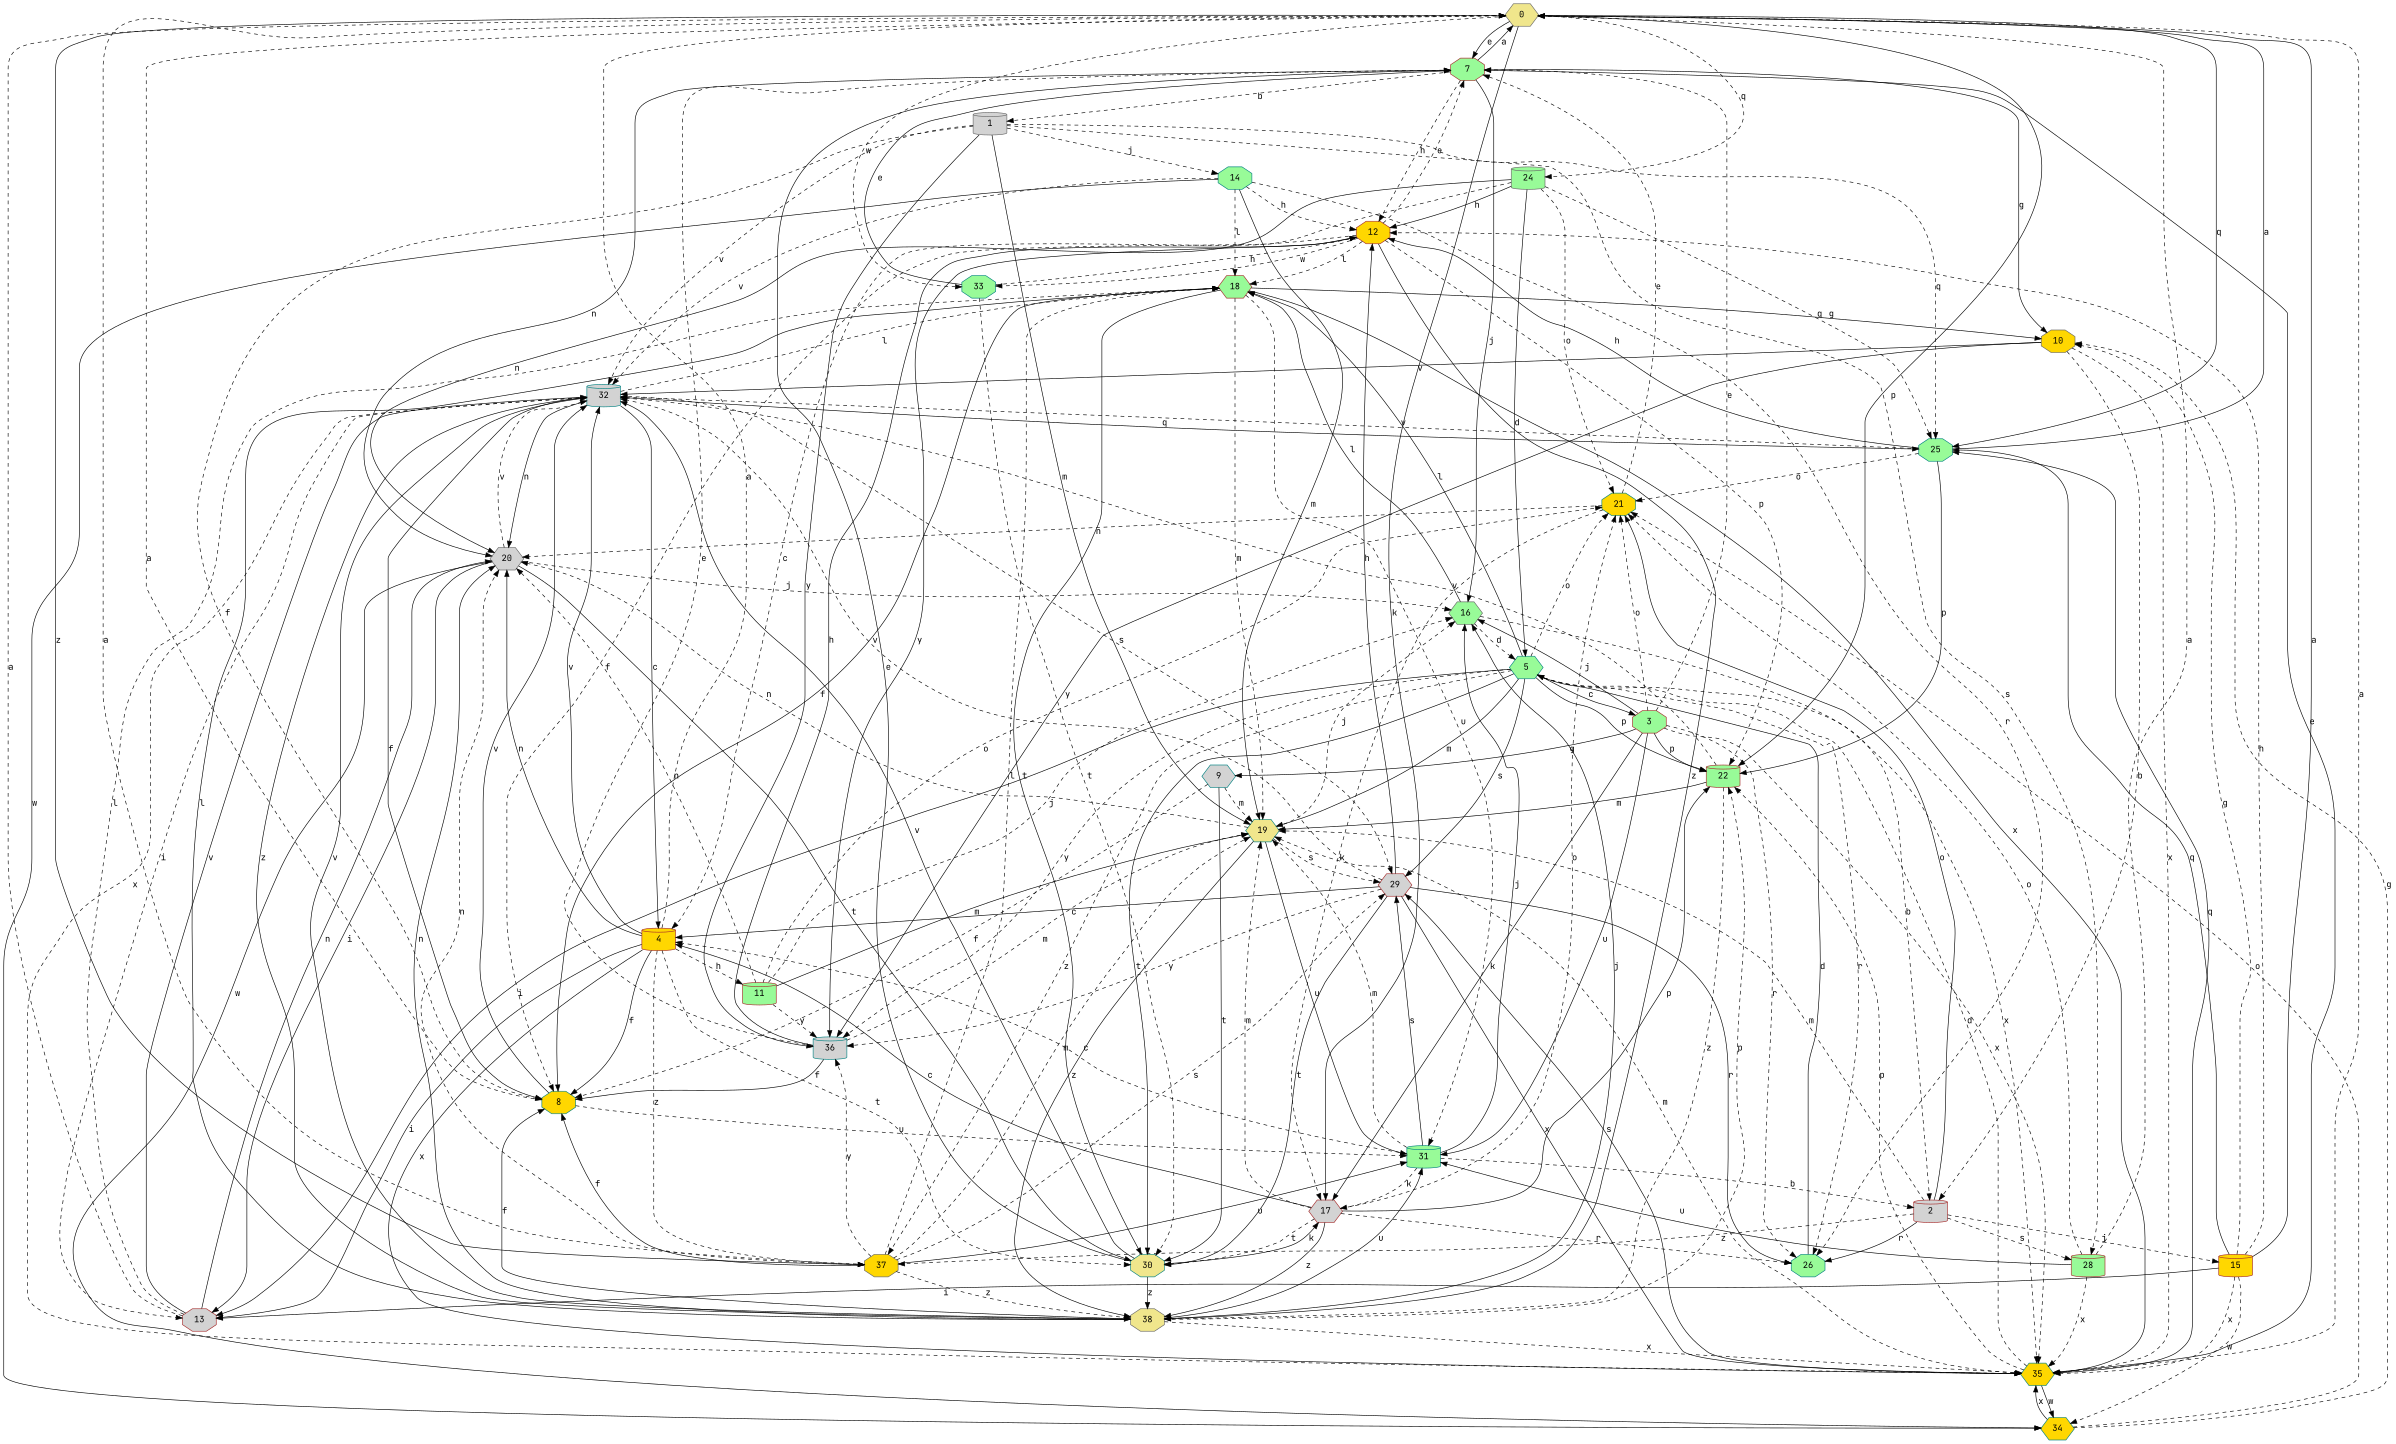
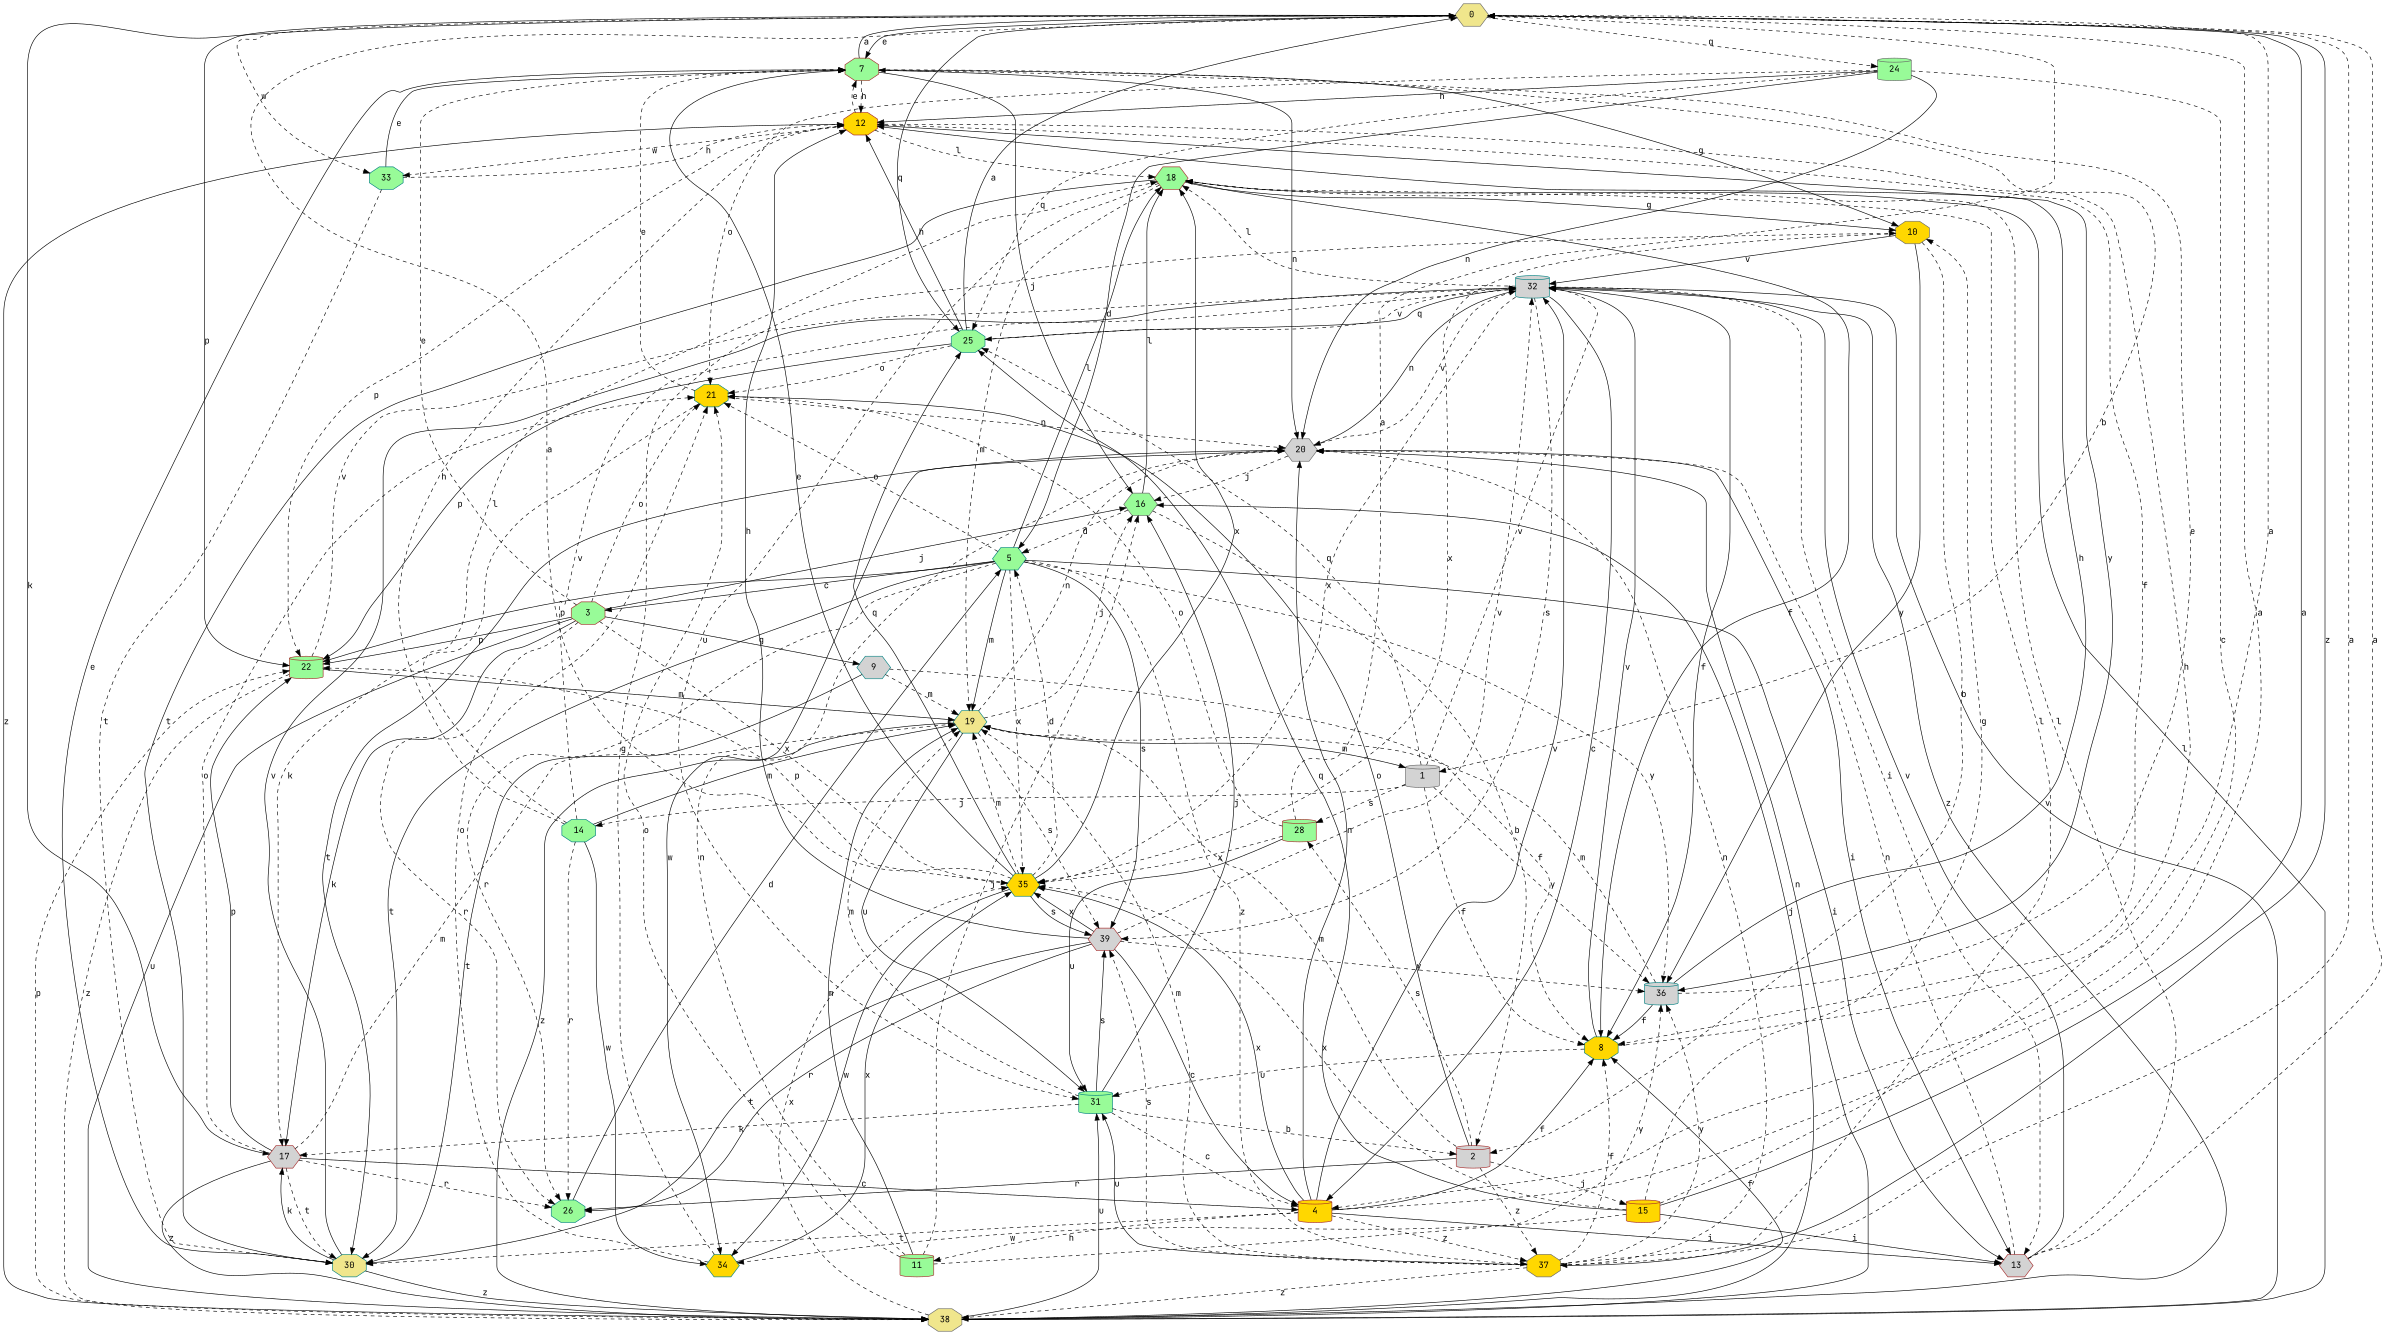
edge "1" -> "19": reversed
edge "1" -> "36": style solid -> dashed
edge "18" -> "35": reversed
node "29": label "29" -> "39"
edge "13" -> "20": style solid -> dashed
edge "3" -> "31": now "3" -> "38"
edge "37" -> "8": style solid -> dashed
node "13": shape octagon -> hexagon
